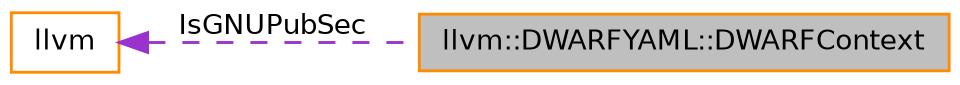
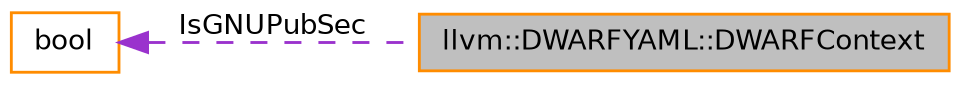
node "llvm": label "llvm" -> "bool"
